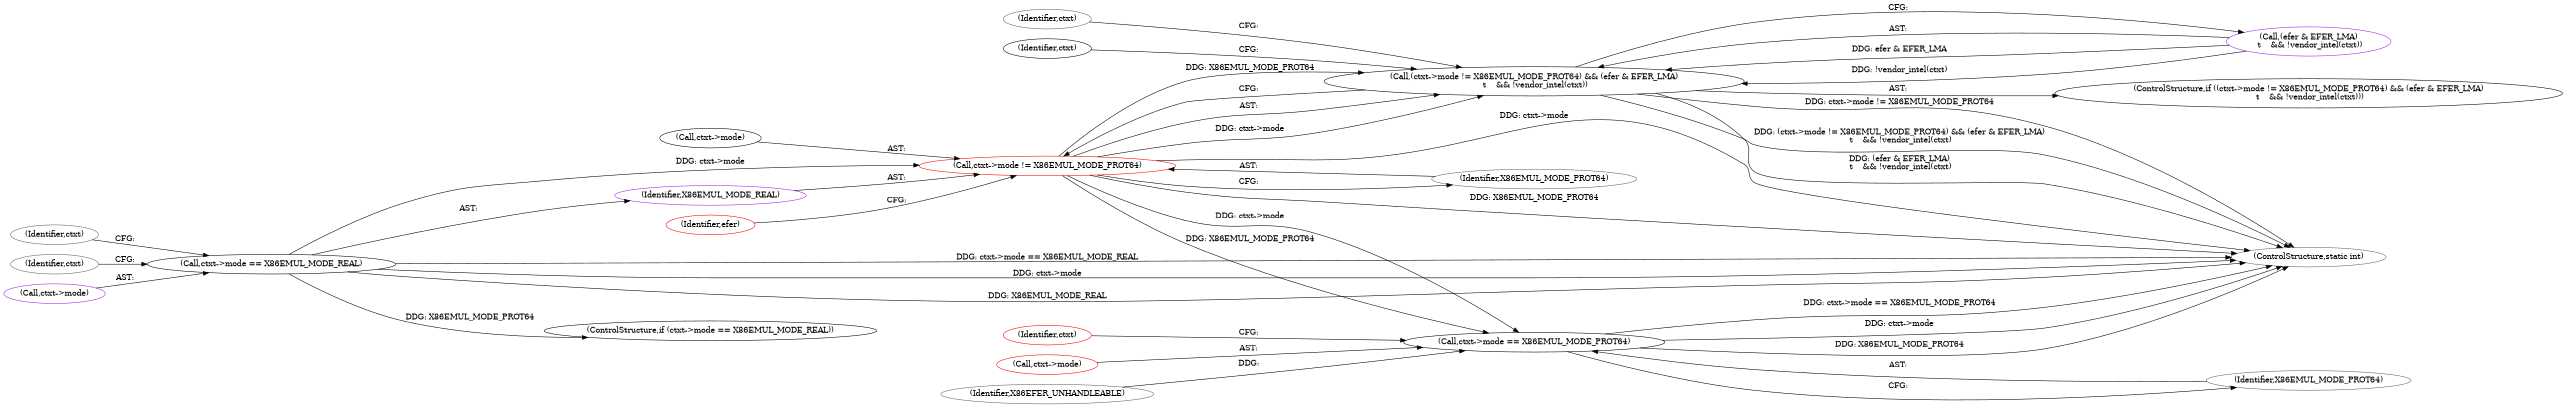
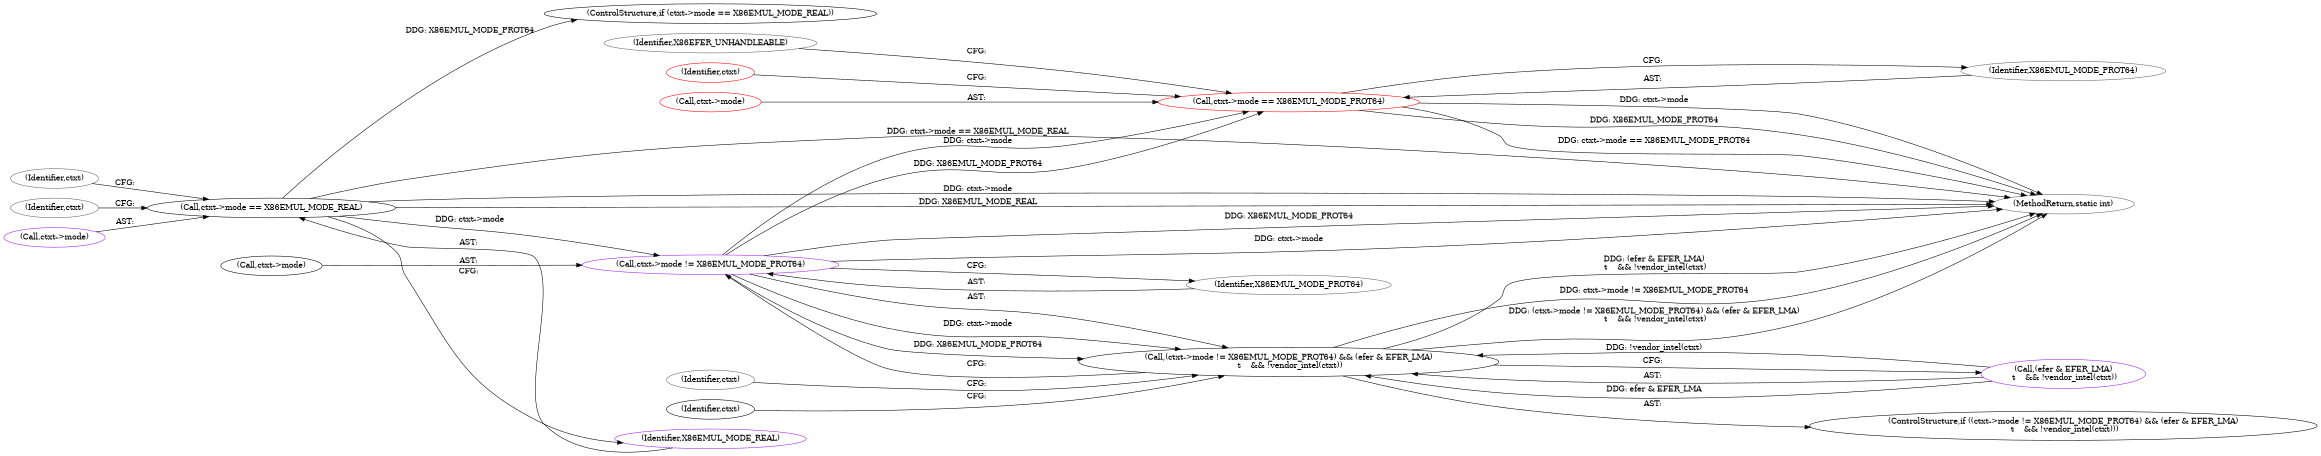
node "(Call,ctxt->mode != X86EMUL_MODE_PROT64)": color red -> purple
edge "(Identifier,X86EMUL_MODE_REAL)" -> "(Call,ctxt->mode != X86EMUL_MODE_PROT64)": now "(Identifier,X86EMUL_MODE_REAL)" -> "(Call,ctxt->mode == X86EMUL_MODE_REAL)"
edge "(Call,ctxt->mode == X86EMUL_MODE_REAL)" -> "(Identifier,X86EMUL_MODE_REAL)": label "AST: " -> "CFG: "
node "(Identifier,efer)": removed
node "(ControlStructure,static int)": label "(ControlStructure,static int)" -> "(MethodReturn,static int)"
node "(Call,ctxt->mode == X86EMUL_MODE_PROT64)": color black -> red
edge "(Identifier,X86EFER_UNHANDLEABLE)" -> "(Call,ctxt->mode == X86EMUL_MODE_PROT64)": label "DDG: " -> "CFG: "
